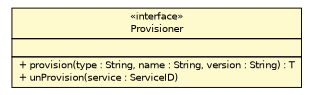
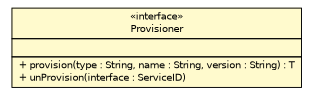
node "Provisioner": text "+ unProvision(service : ServiceID)" -> "+ unProvision(interface : ServiceID)"
